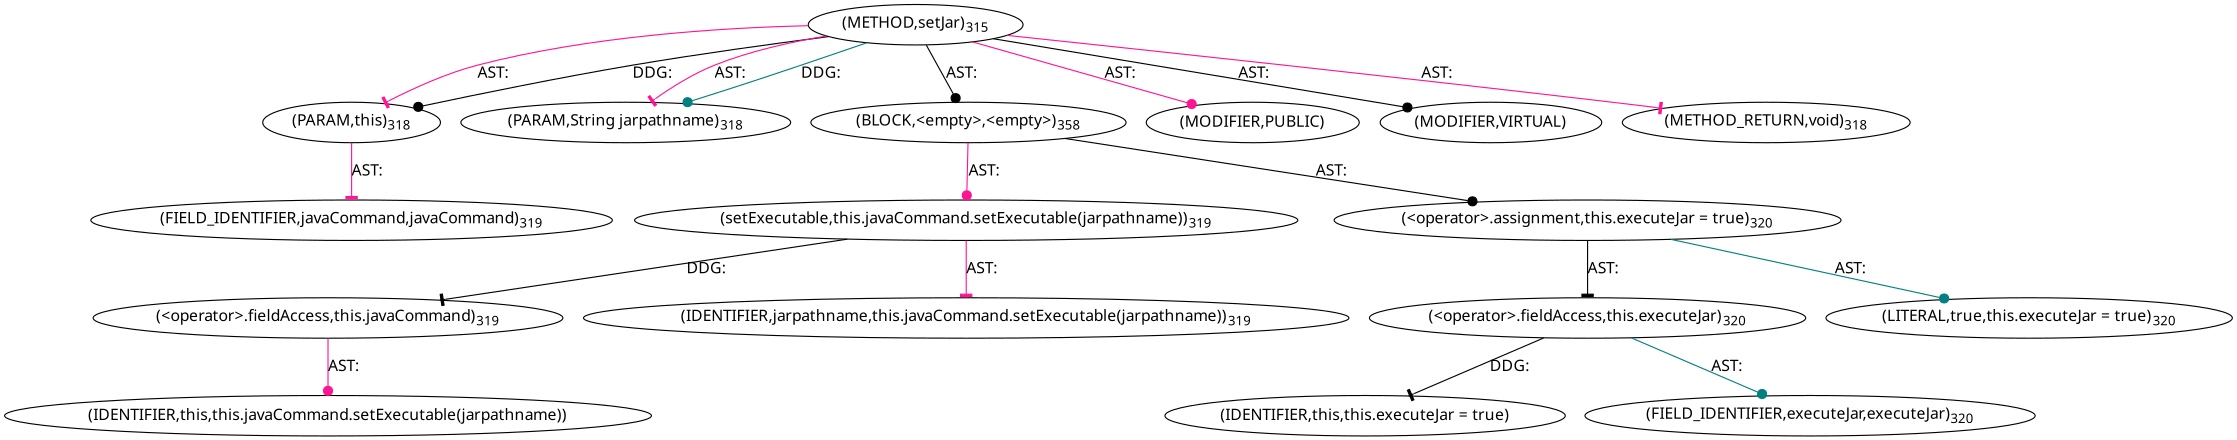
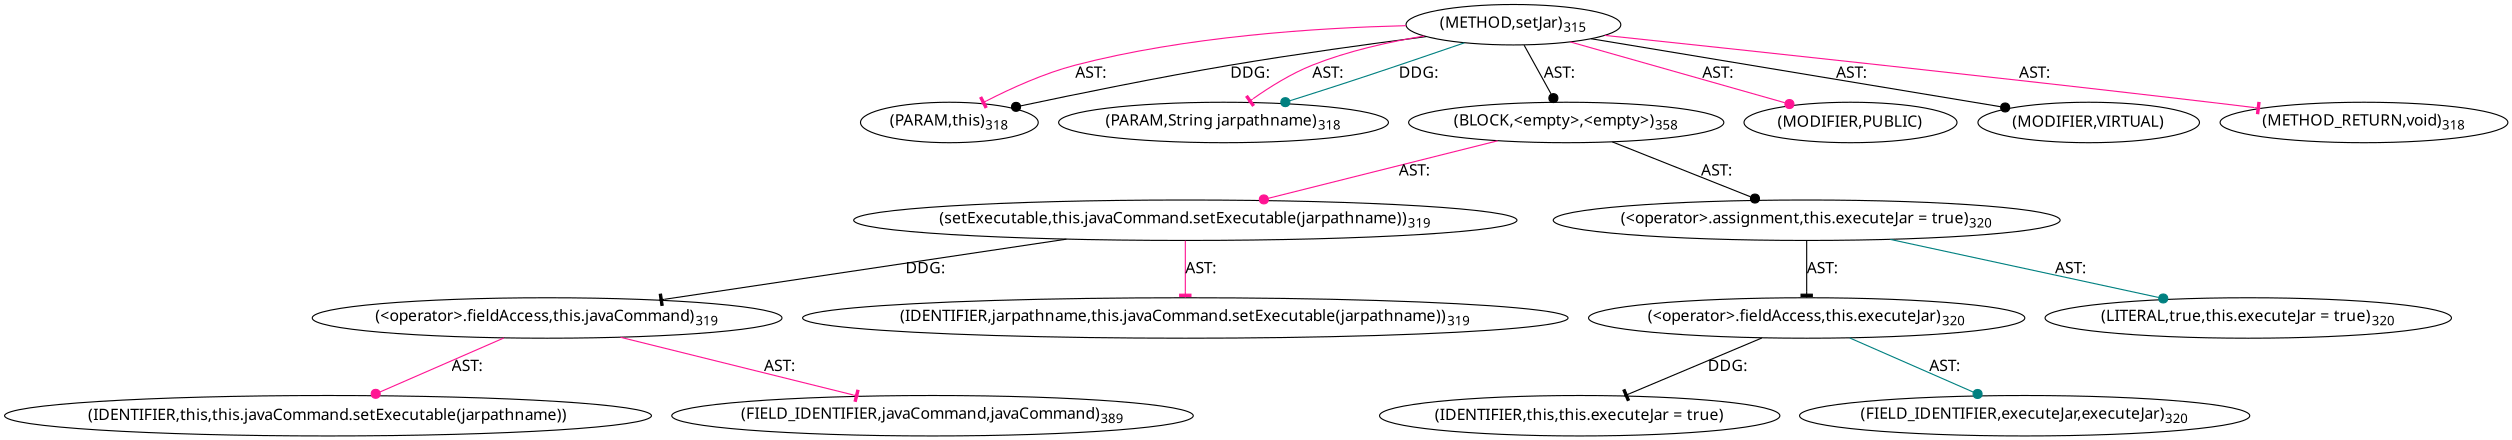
edge "(PARAM,this)" -> "(FIELD_IDENTIFIER,javaCommand,javaCommand)": now "(<operator>.fieldAccess,this.javaCommand)" -> "(FIELD_IDENTIFIER,javaCommand,javaCommand)"
node "(FIELD_IDENTIFIER,javaCommand,javaCommand)": text "319" -> "389"
